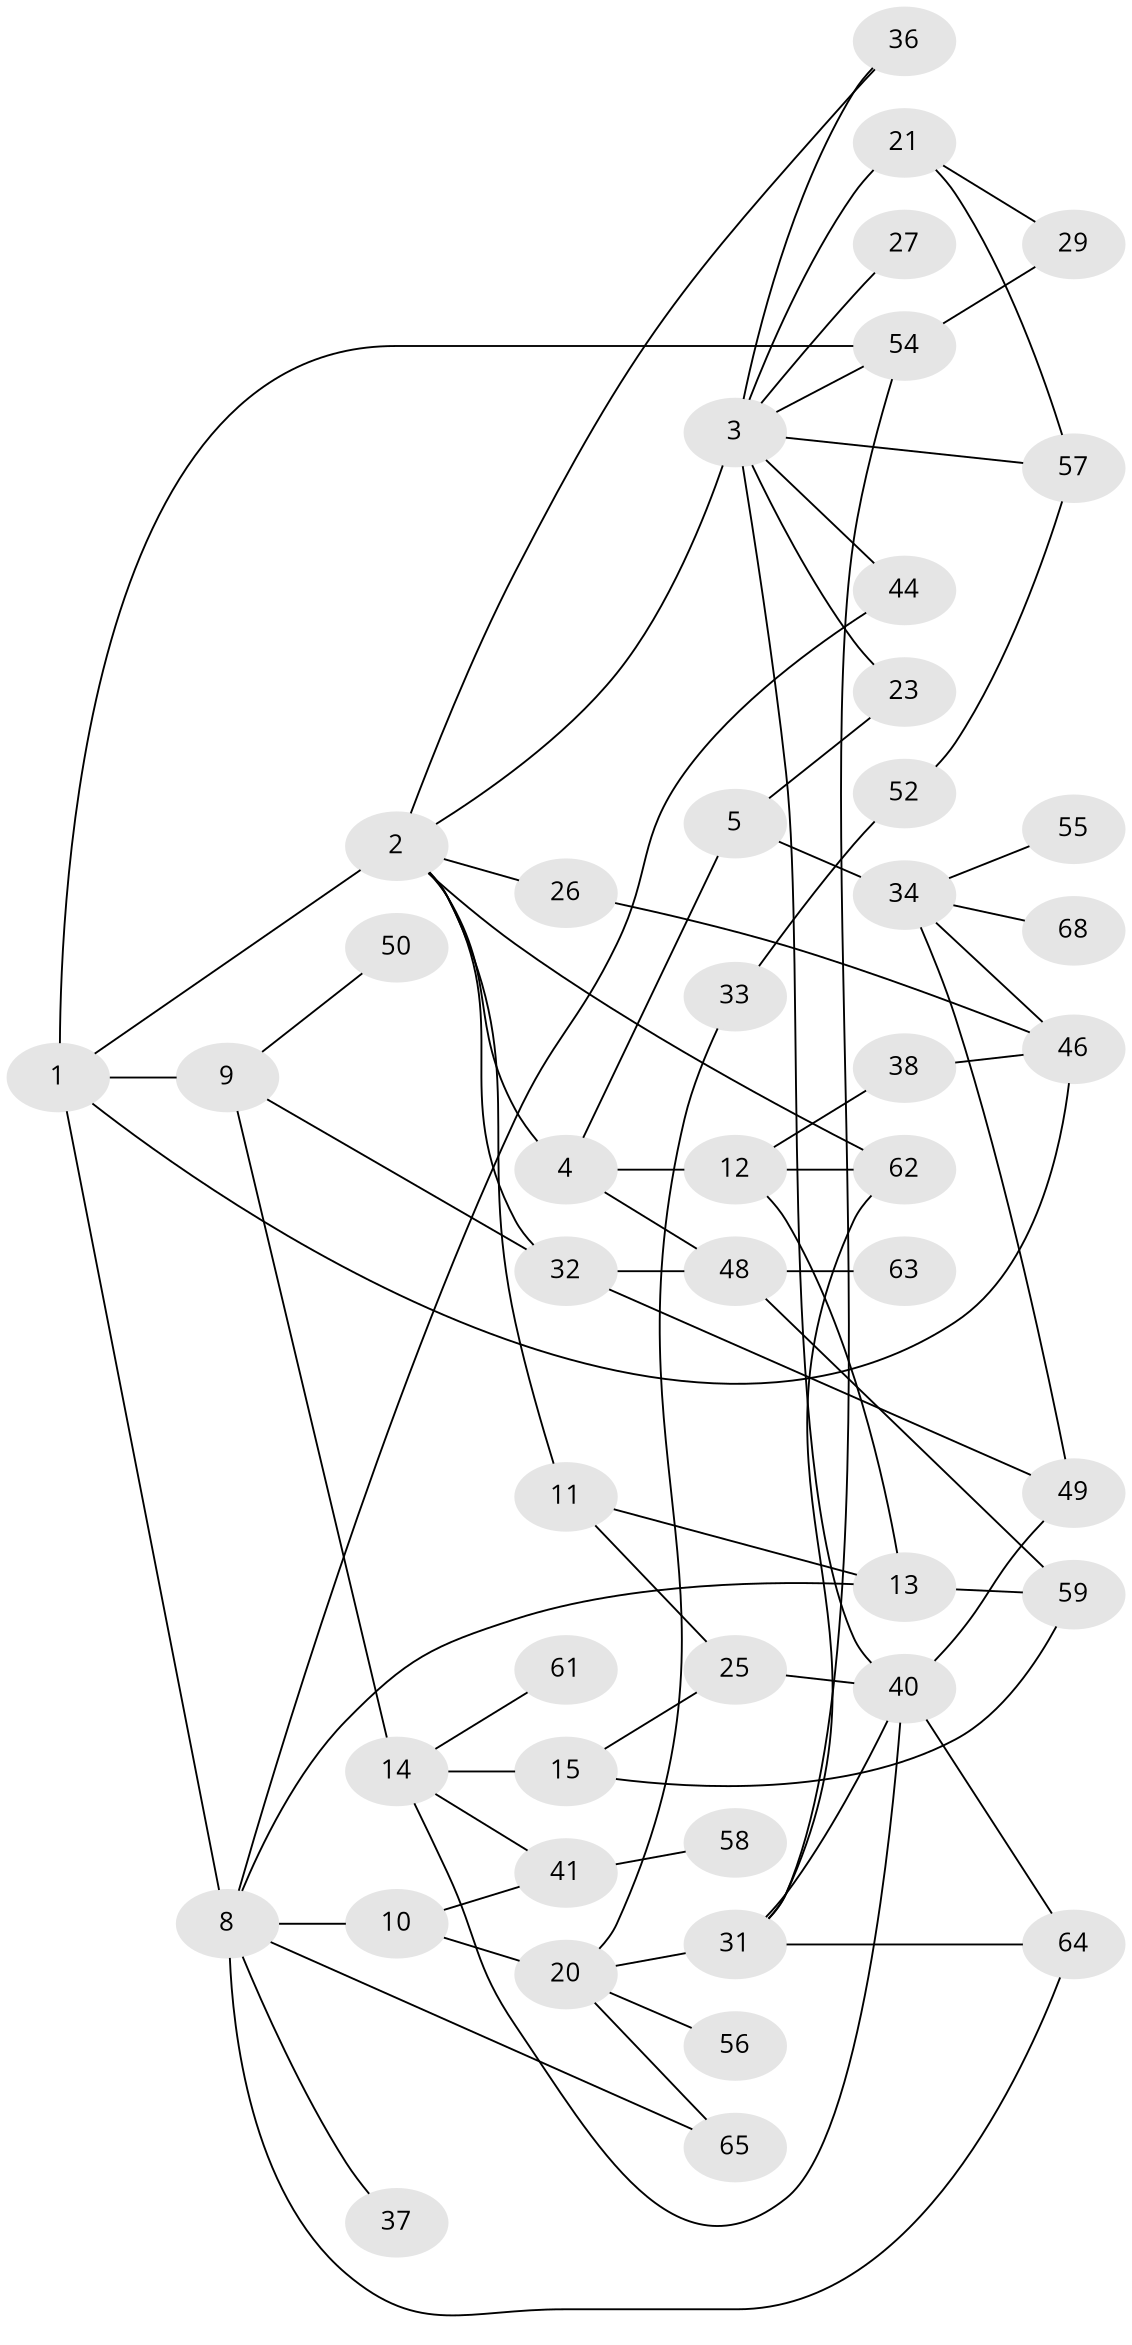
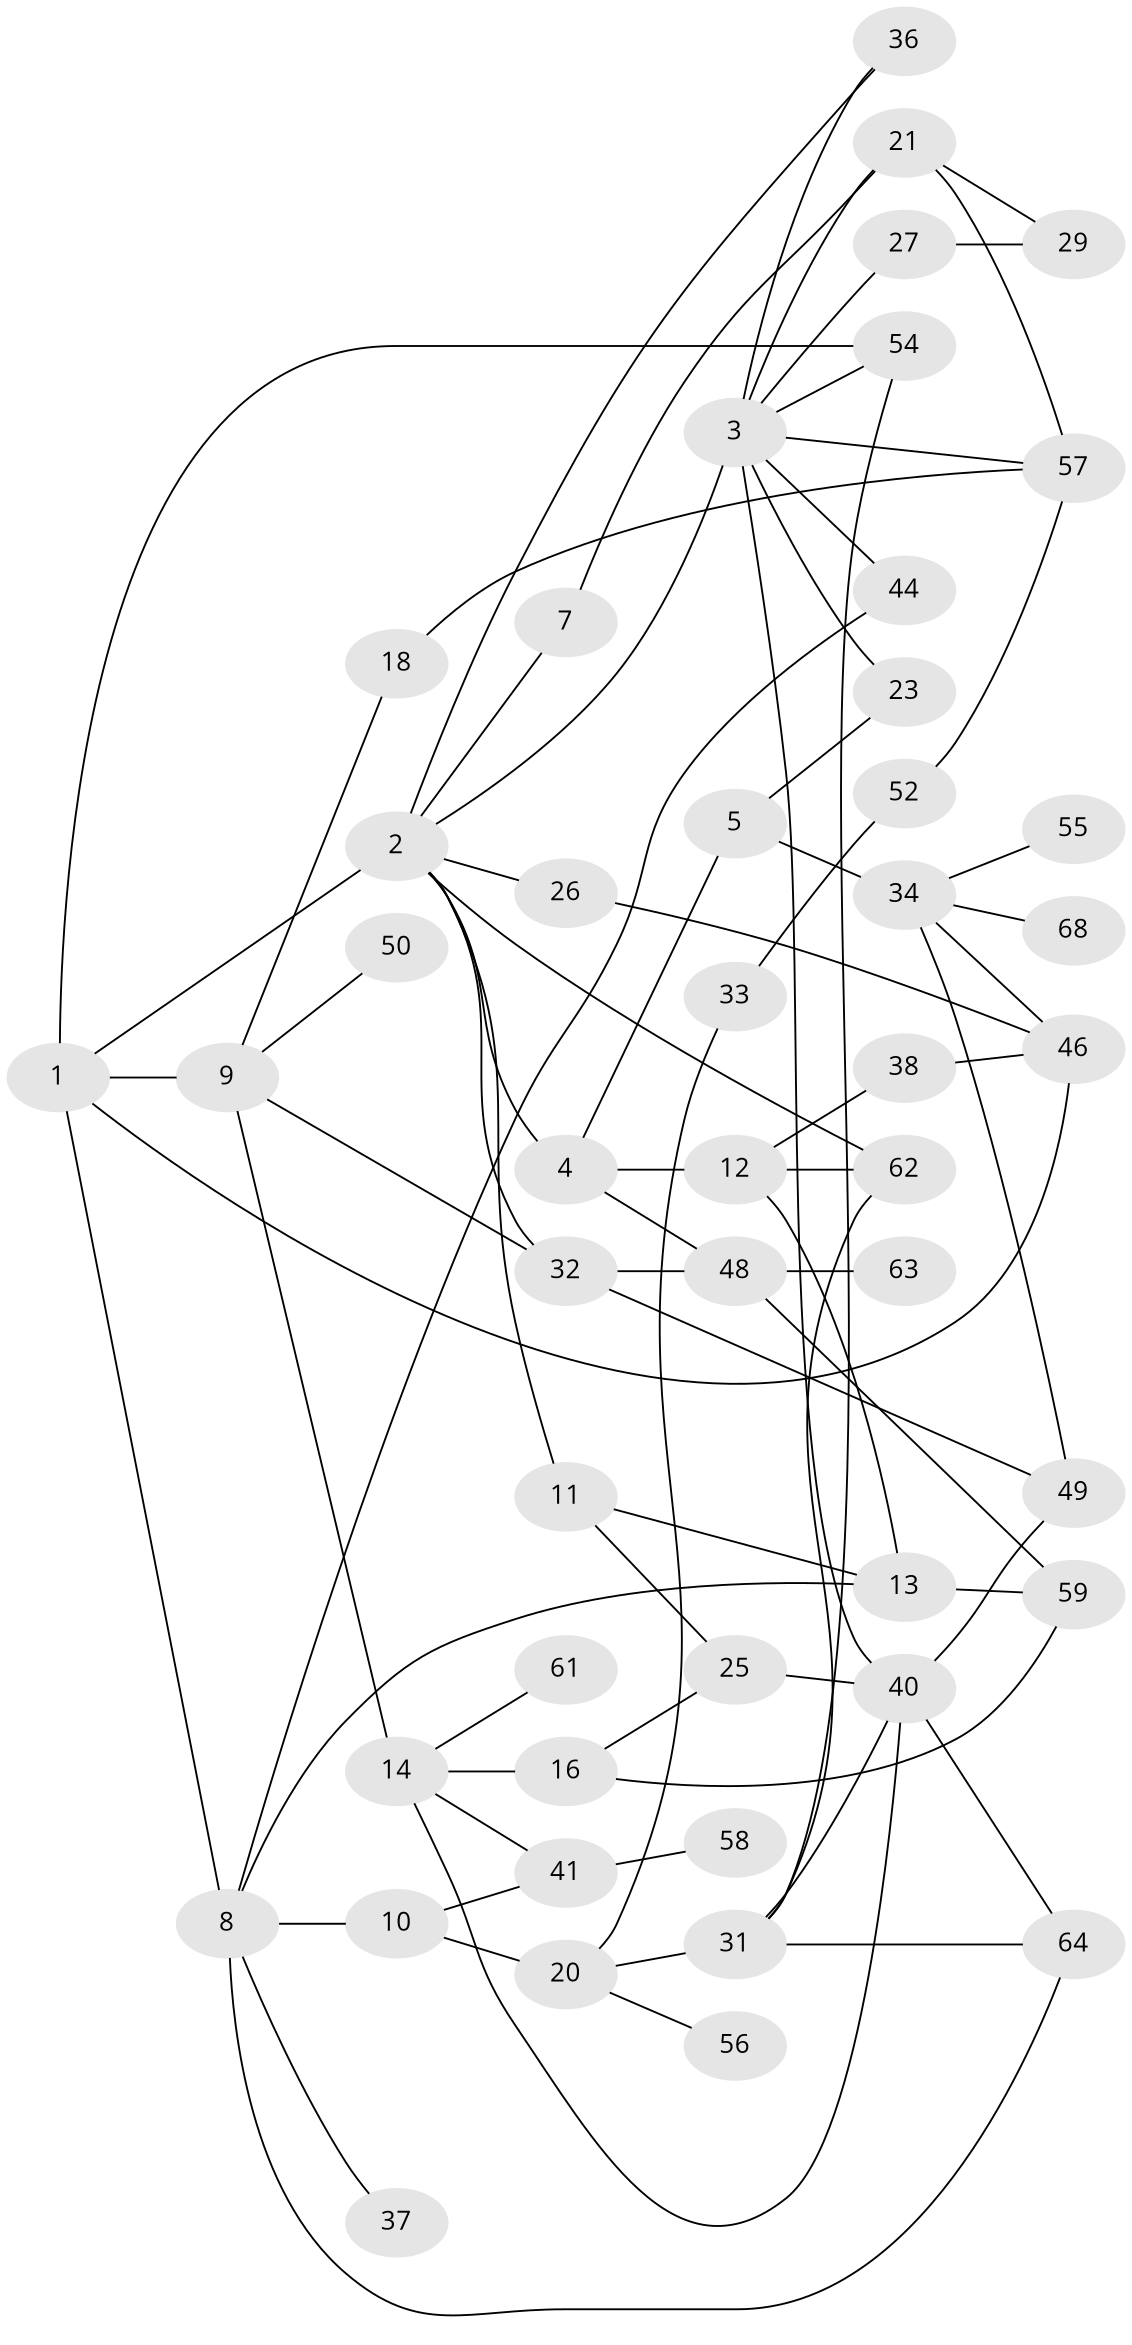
edge "29" -- "54": now "29" -- "27"
node "7": added
node "18": added
node "15": label "15" -> "16"
node "65": removed
